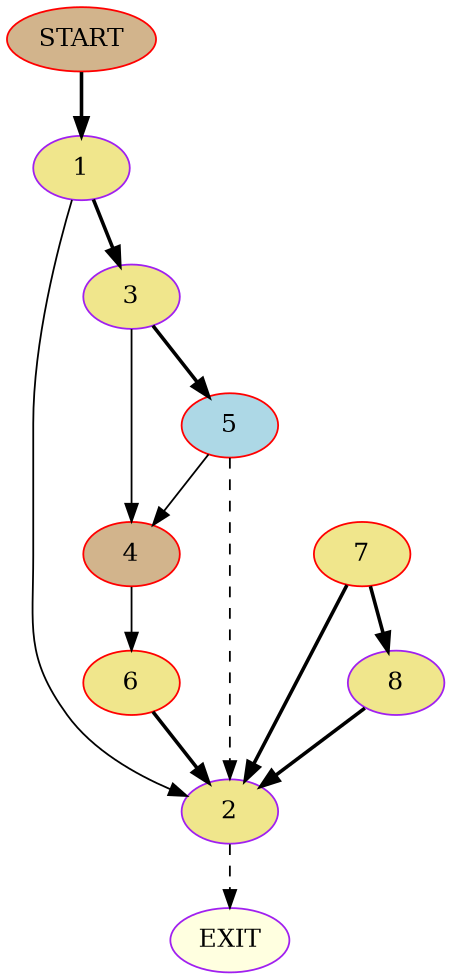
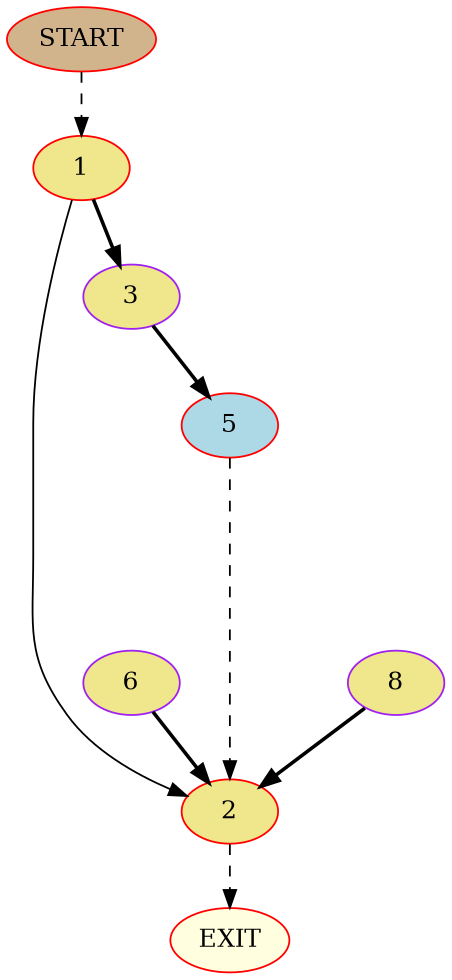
edge "START" -> "1": style bold -> dashed
node "1": color purple -> red
node "4": removed
node "7": removed
node "6": color red -> purple
node "2": color purple -> red
node "EXIT": color purple -> red
